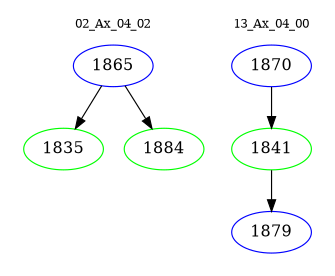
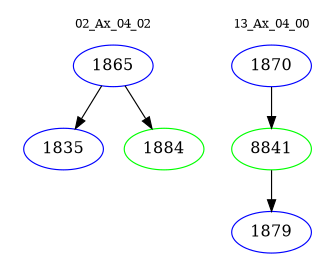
node "1835": color green -> blue
node "1841": label "1841" -> "8841"
